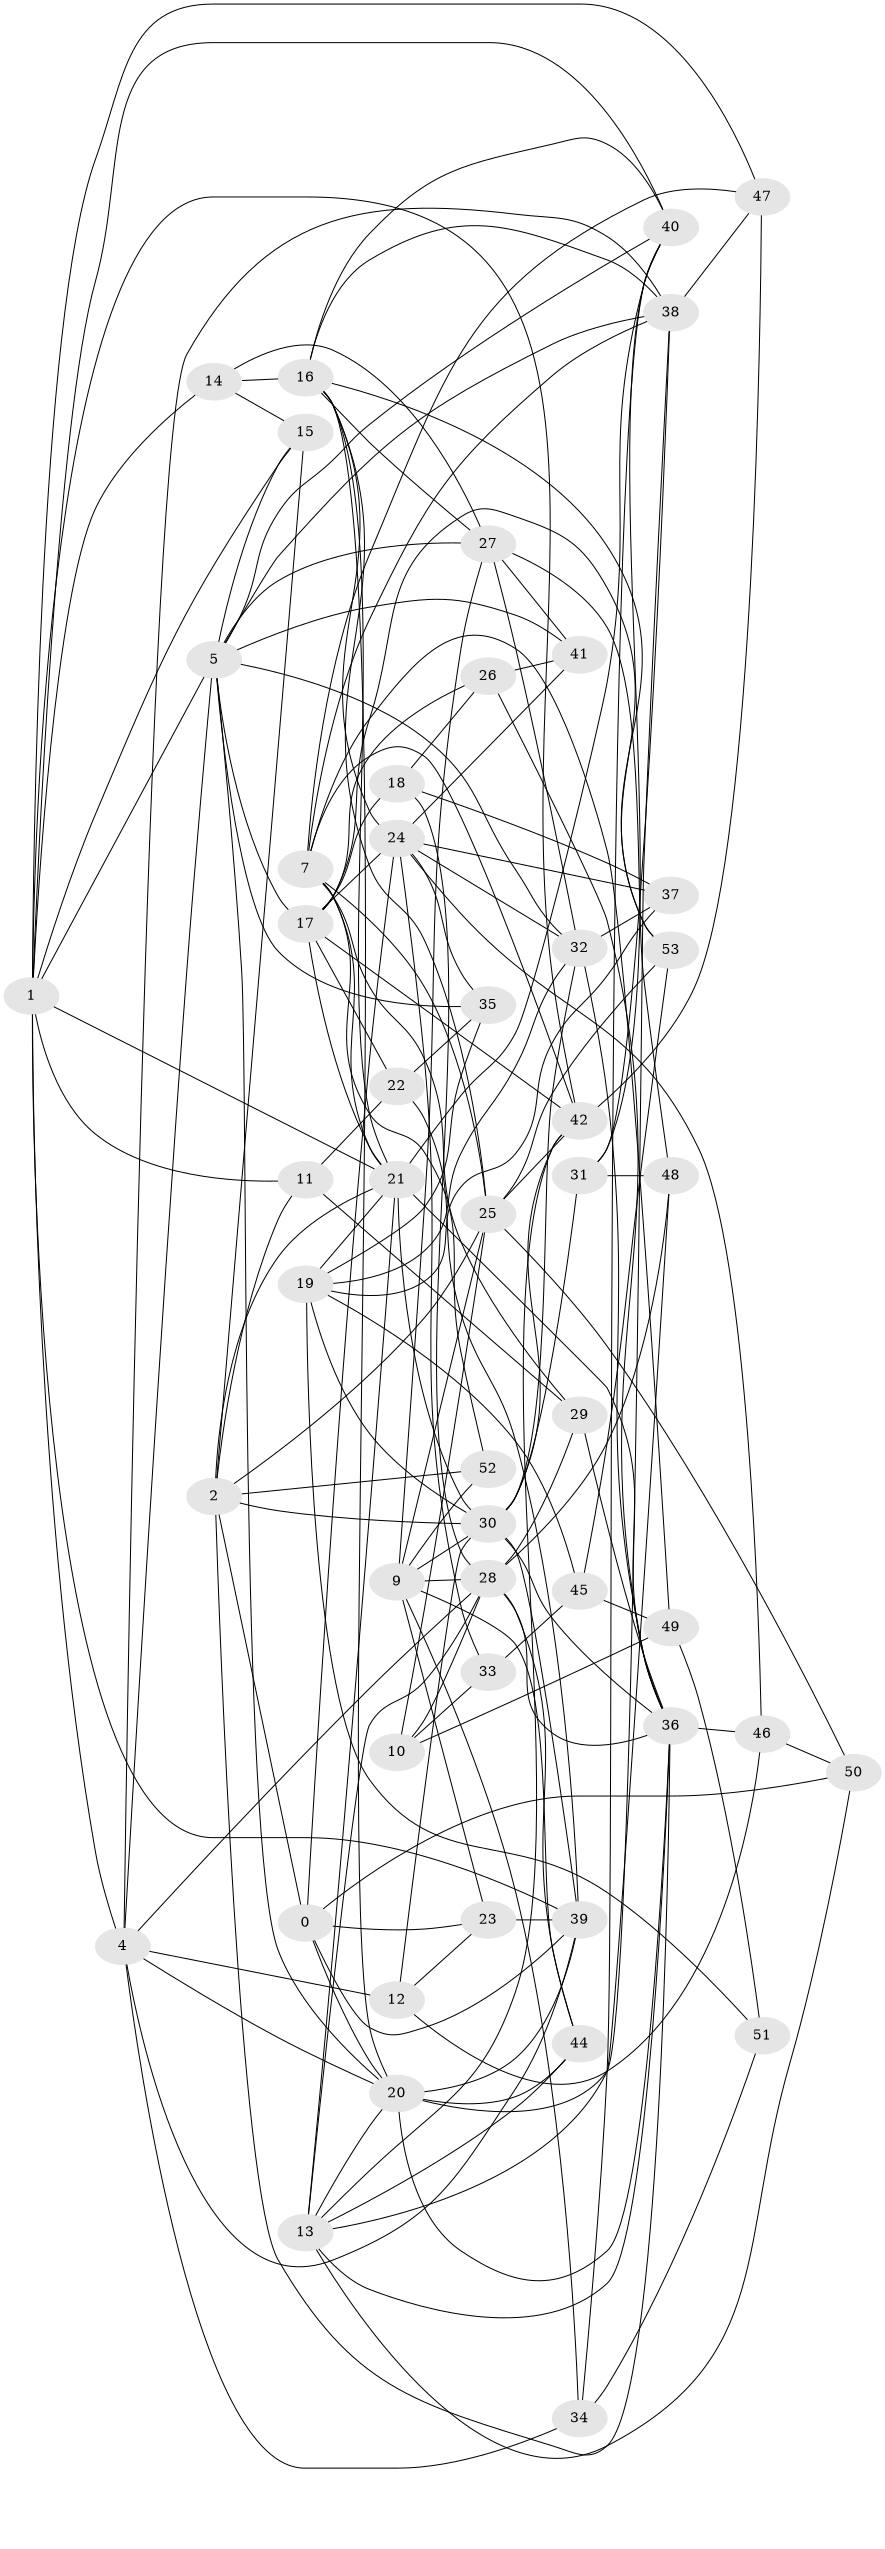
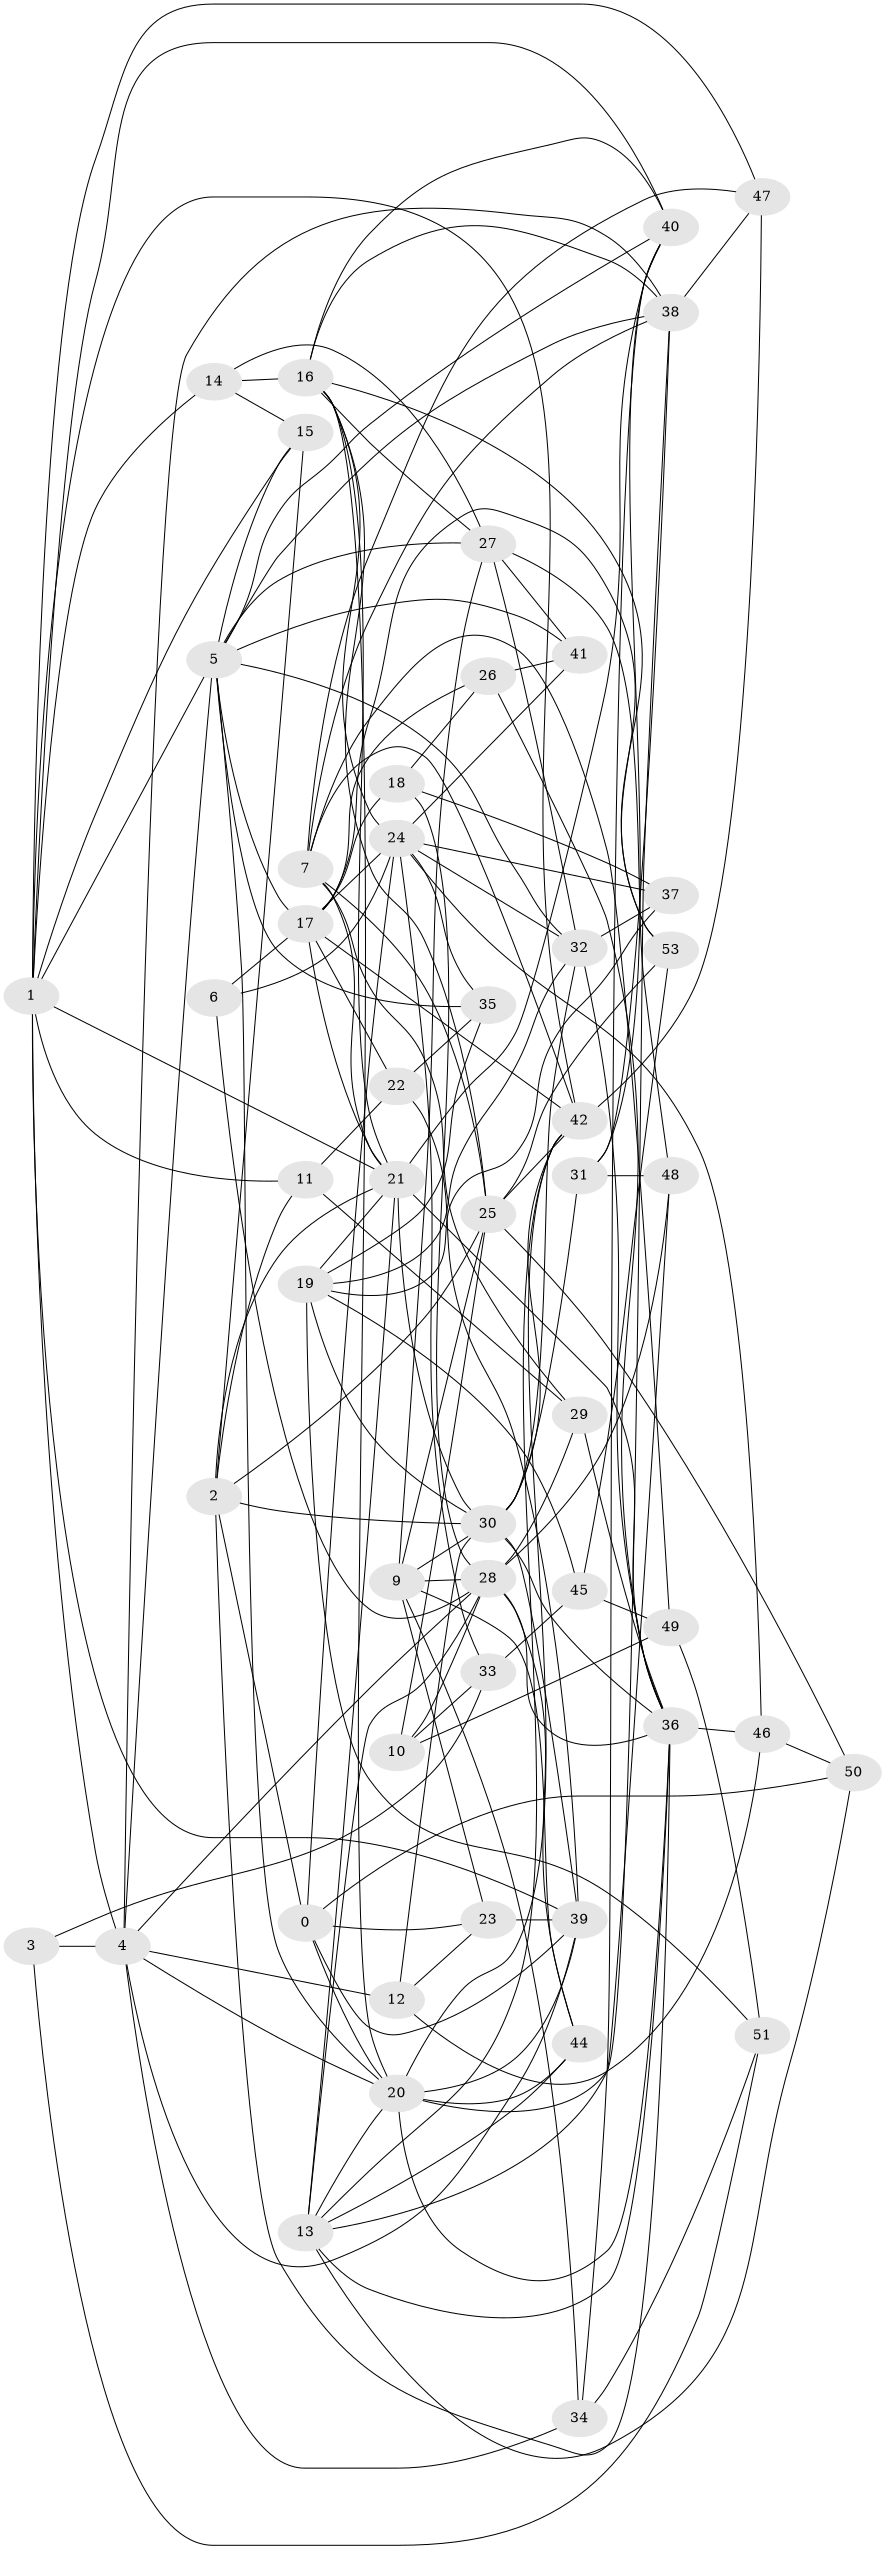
node "6": added
node "52": removed
edge "42" -- "20": added
node "3": added
